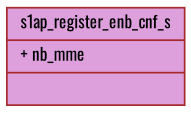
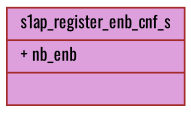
node "s1ap_register_enb_cnf_s": text "+ nb_mme" -> "+ nb_enb"
